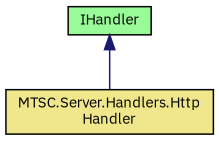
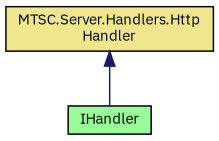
edge "MTSC.Server.Handlers.Http Handler" -> "IHandler": reversed
